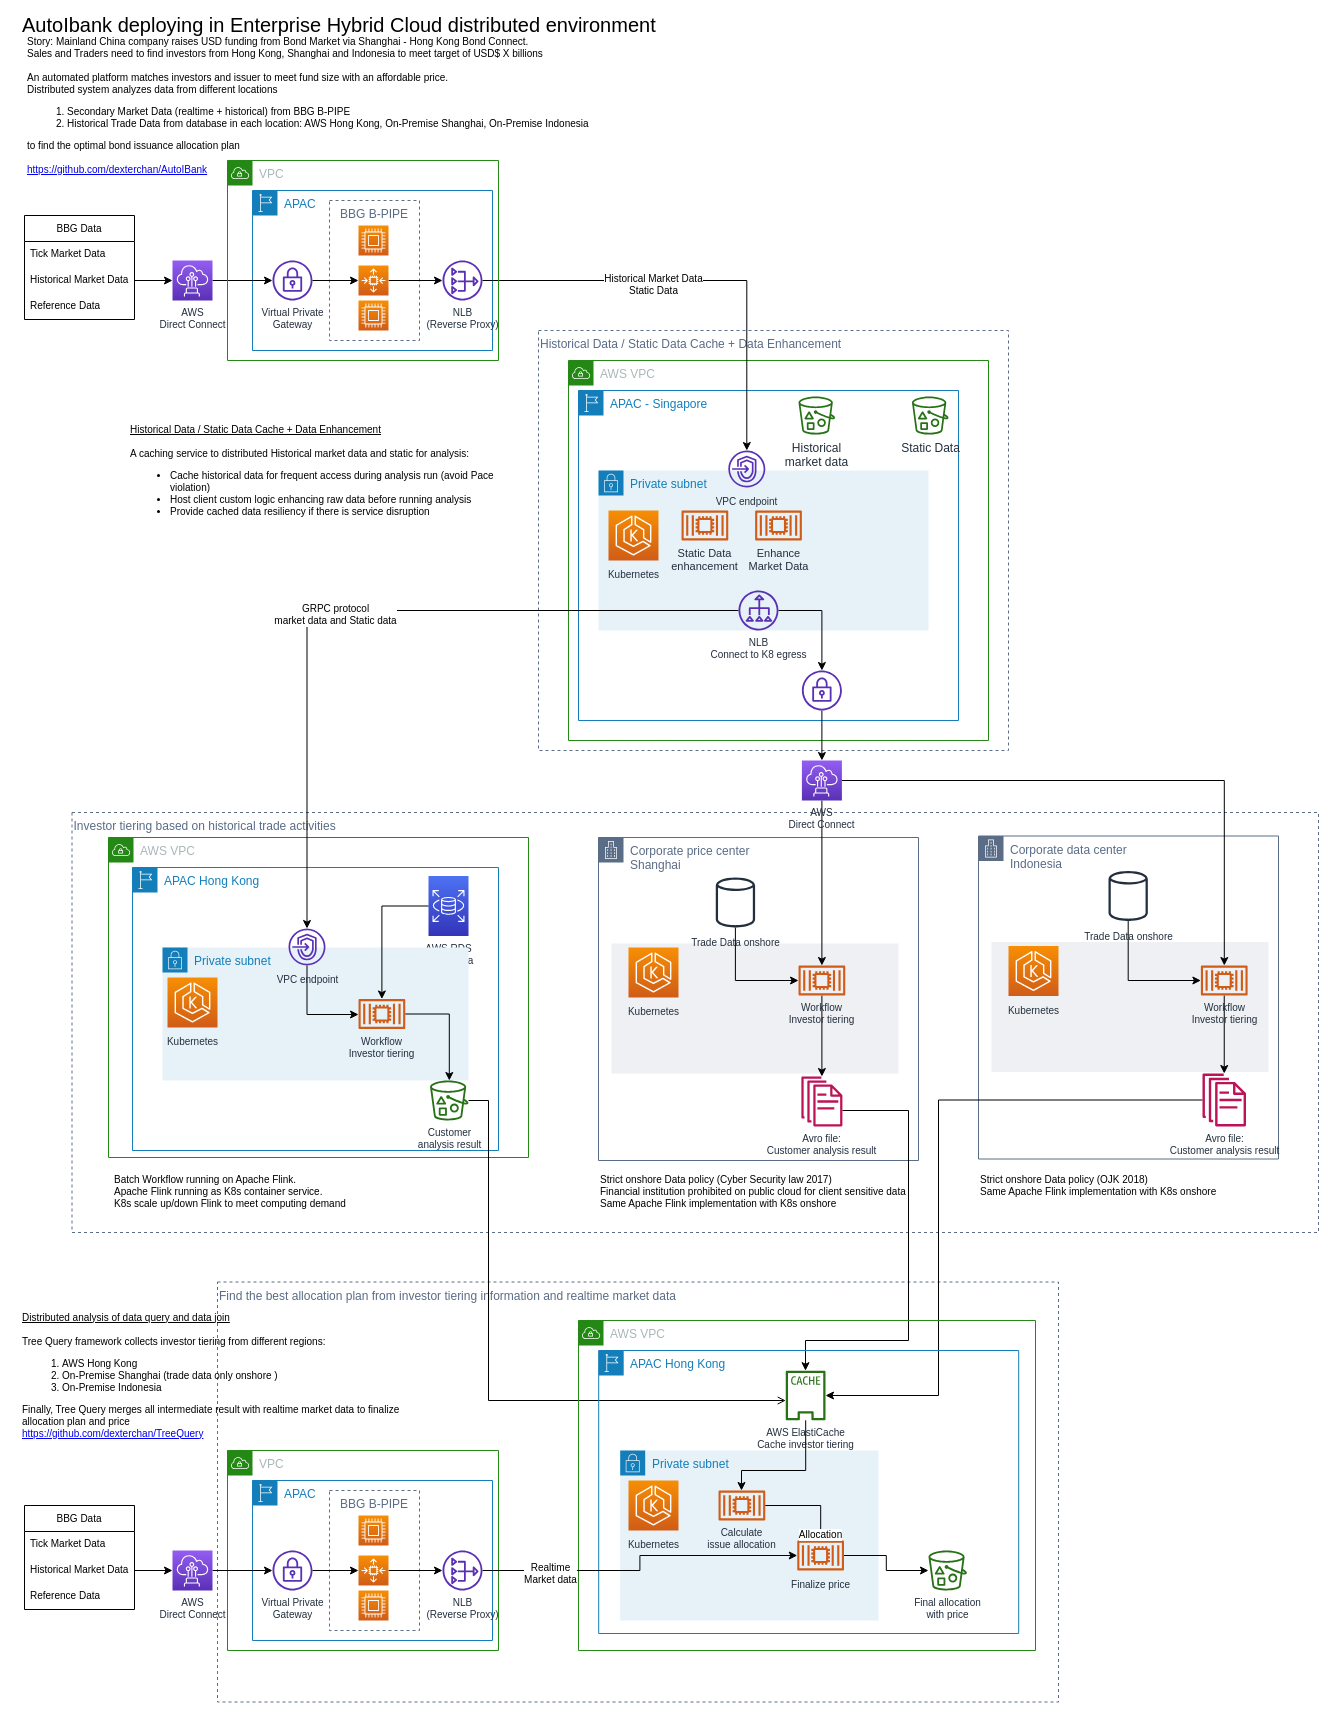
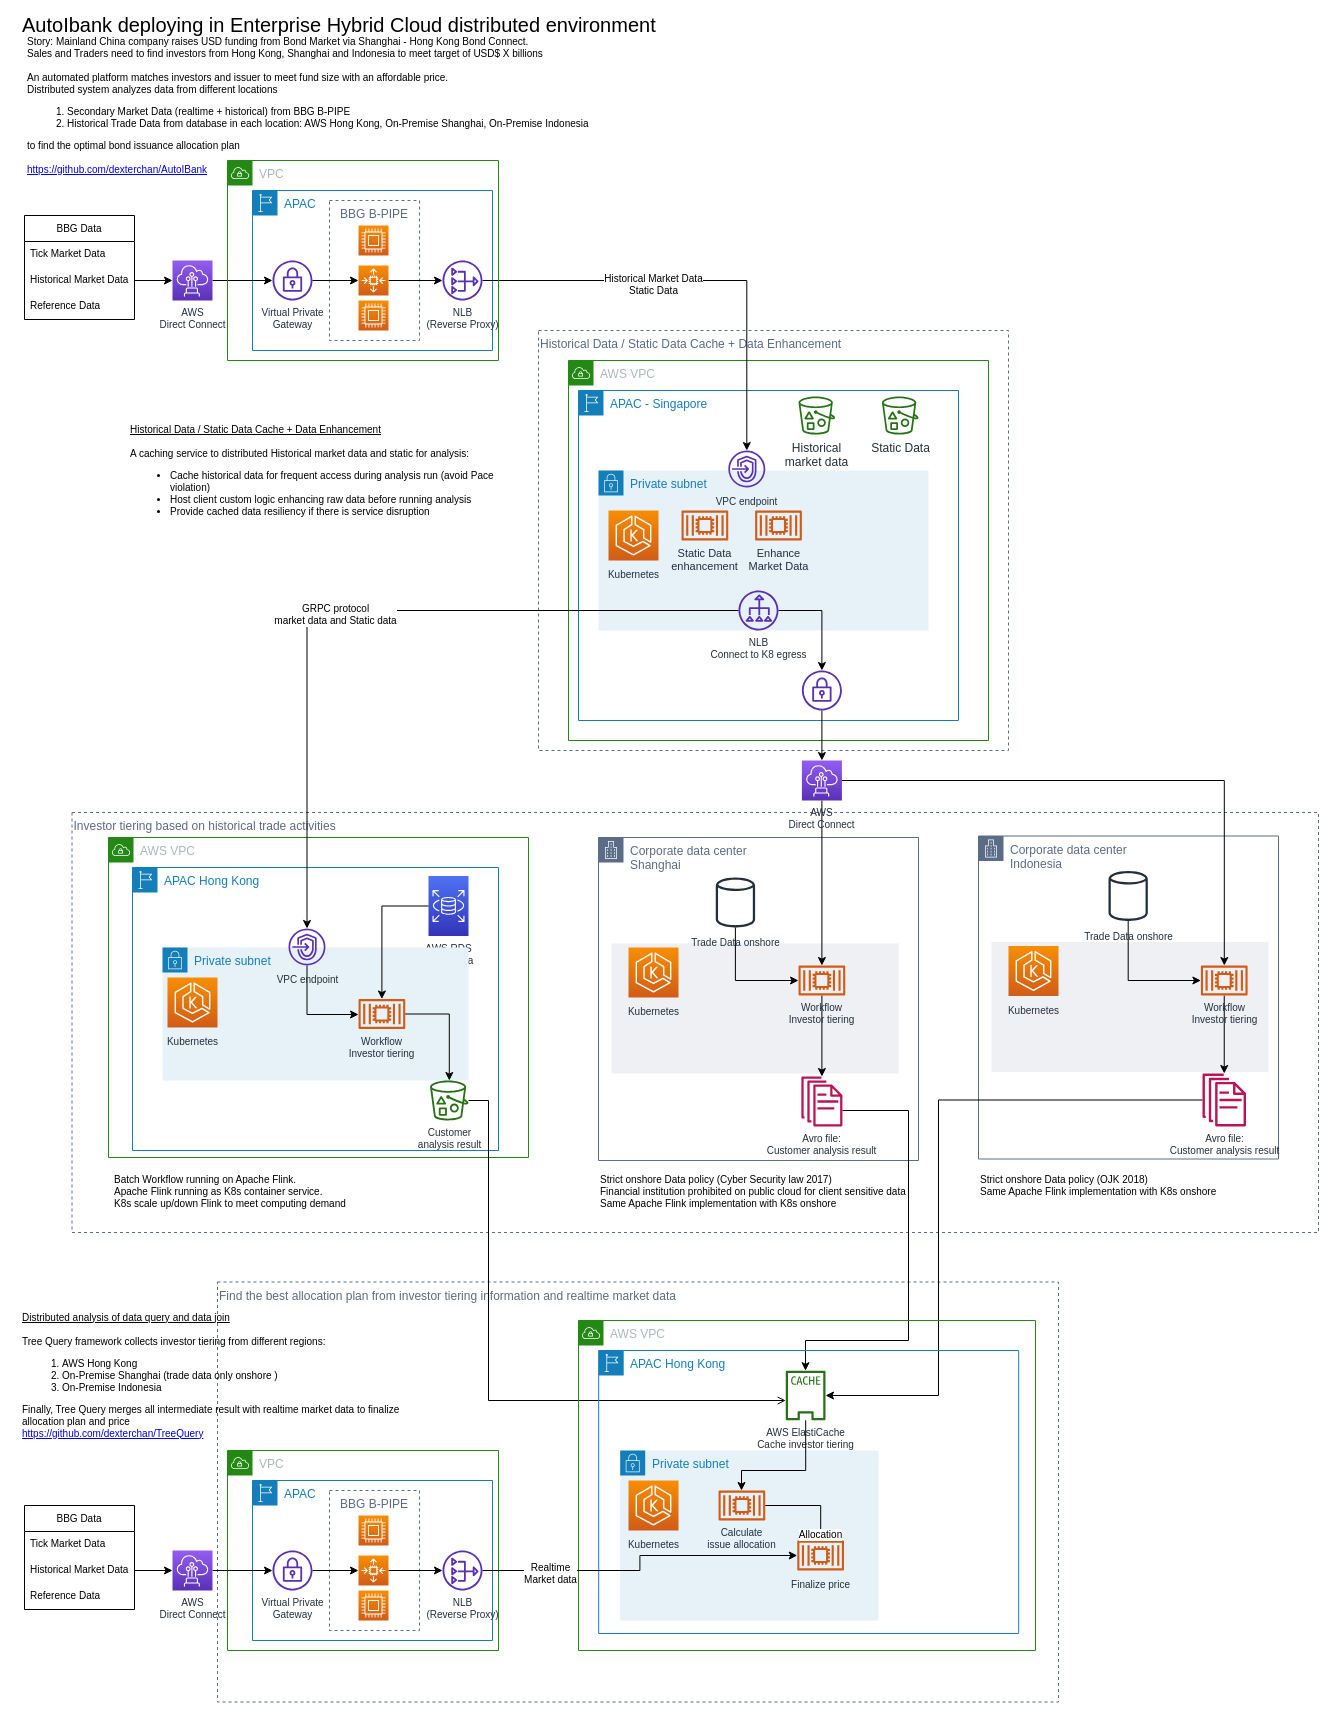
node "Static Data": moved (930, 416) -> (900, 416)
node "Corporate price center Shanghai": label "Corporate price center Shanghai" -> "Corporate data center Shanghai"
edge "Finalize price" -> "Final allocation with price": removed
node "Final allocation with price": removed
